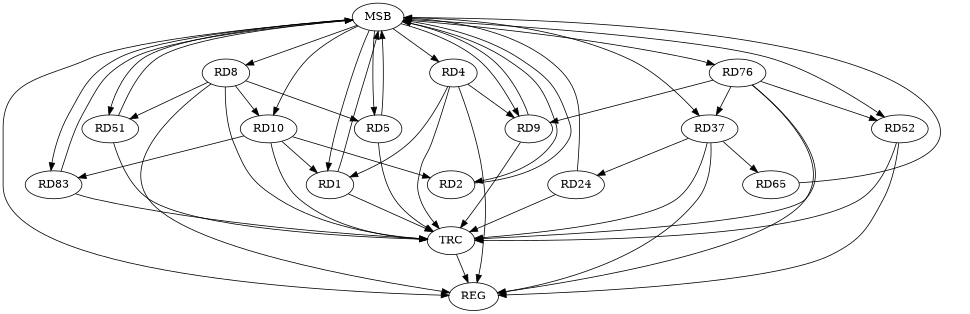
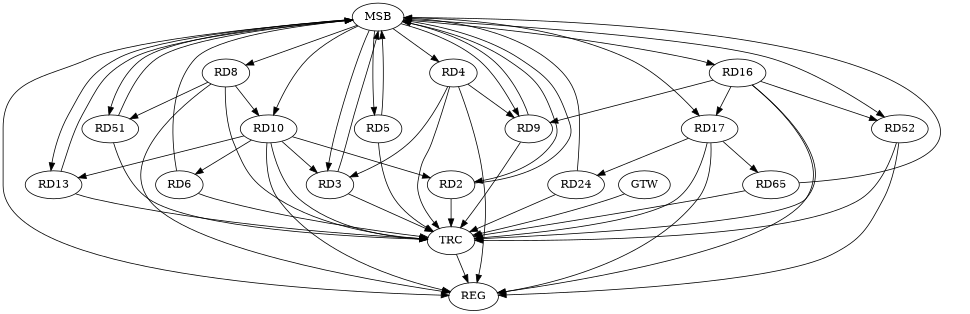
node "RD76": label "RD76" -> "RD16"
edge "RD8" -> "RD5": removed
node "RD37": label "RD37" -> "RD17"
node "RD83": label "RD83" -> "RD13"
node "RD6": added
node "RD1": label "RD1" -> "RD3"
node "GTW": added
edge "RD2" -> "TRC": added
edge "RD65" -> "TRC": added
edge "RD10" -> "REG": added
